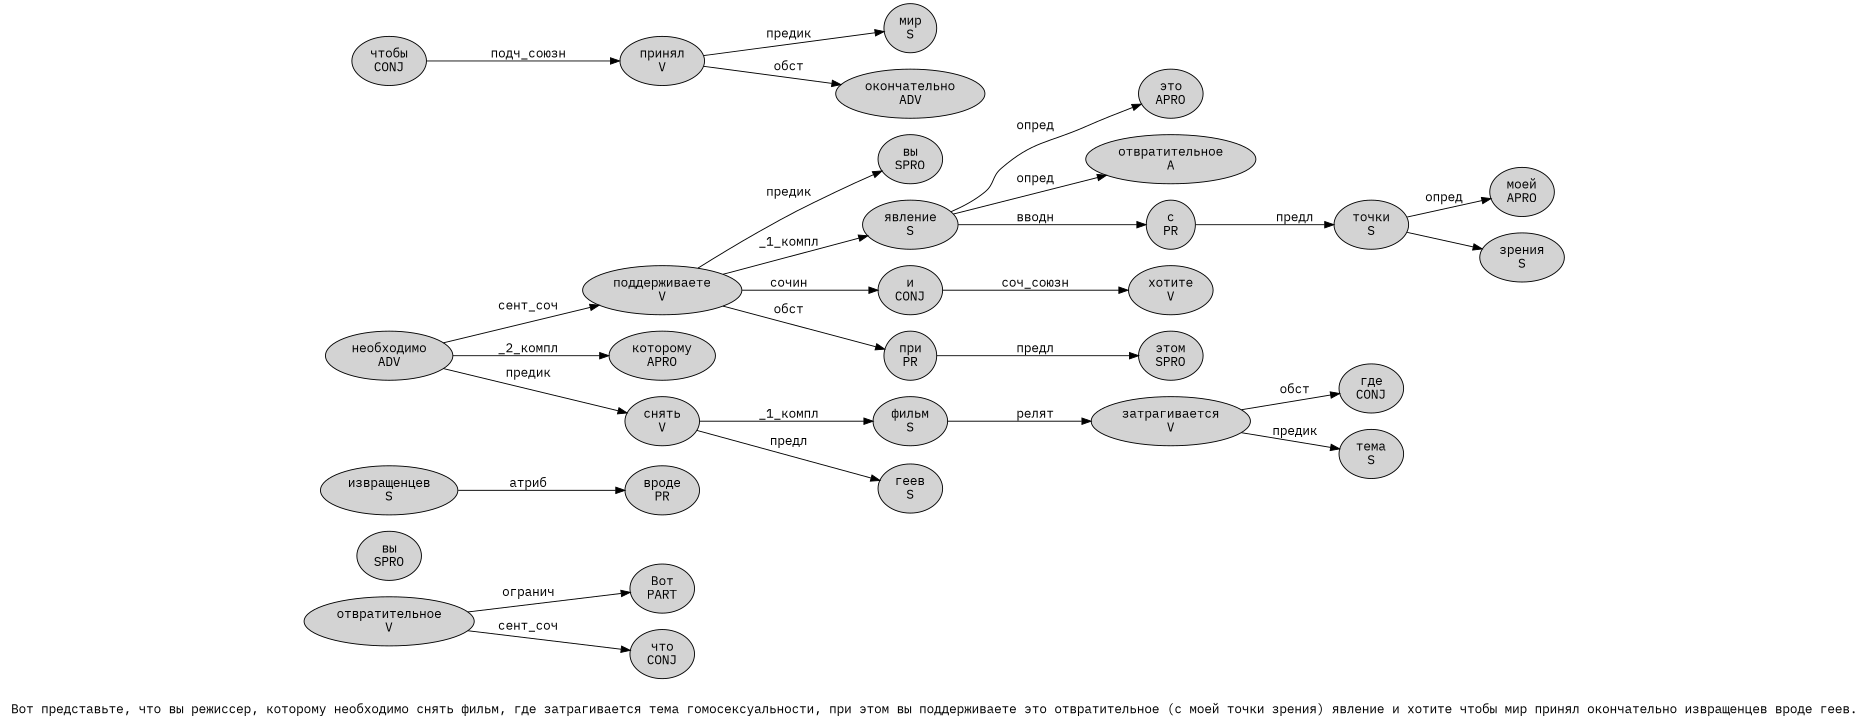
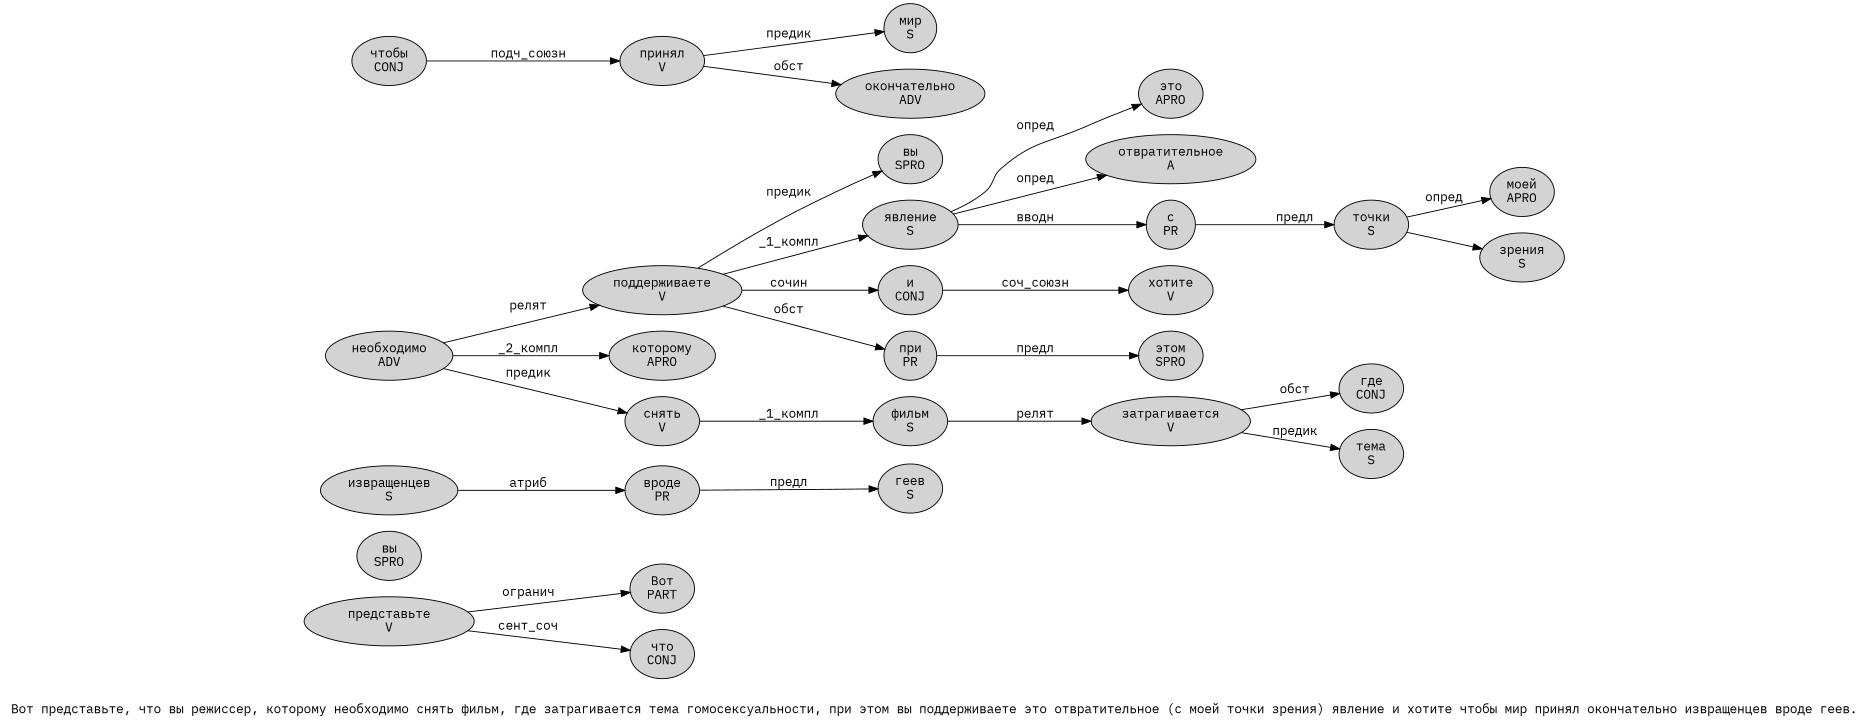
edge "необходимо ADV" -> "поддерживаете V": label "сент_соч" -> "релят"
edge "снять V" -> "геев S": now "вроде PR" -> "геев S"
node "отвратительное V": label "отвратительное V" -> "представьте V"
